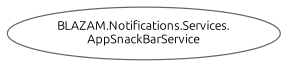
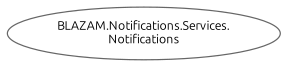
node "BLAZAM.Notifications.Services. AppSnackBarService": label "BLAZAM.Notifications.Services. AppSnackBarService" -> "BLAZAM.Notifications.Services. Notifications"
